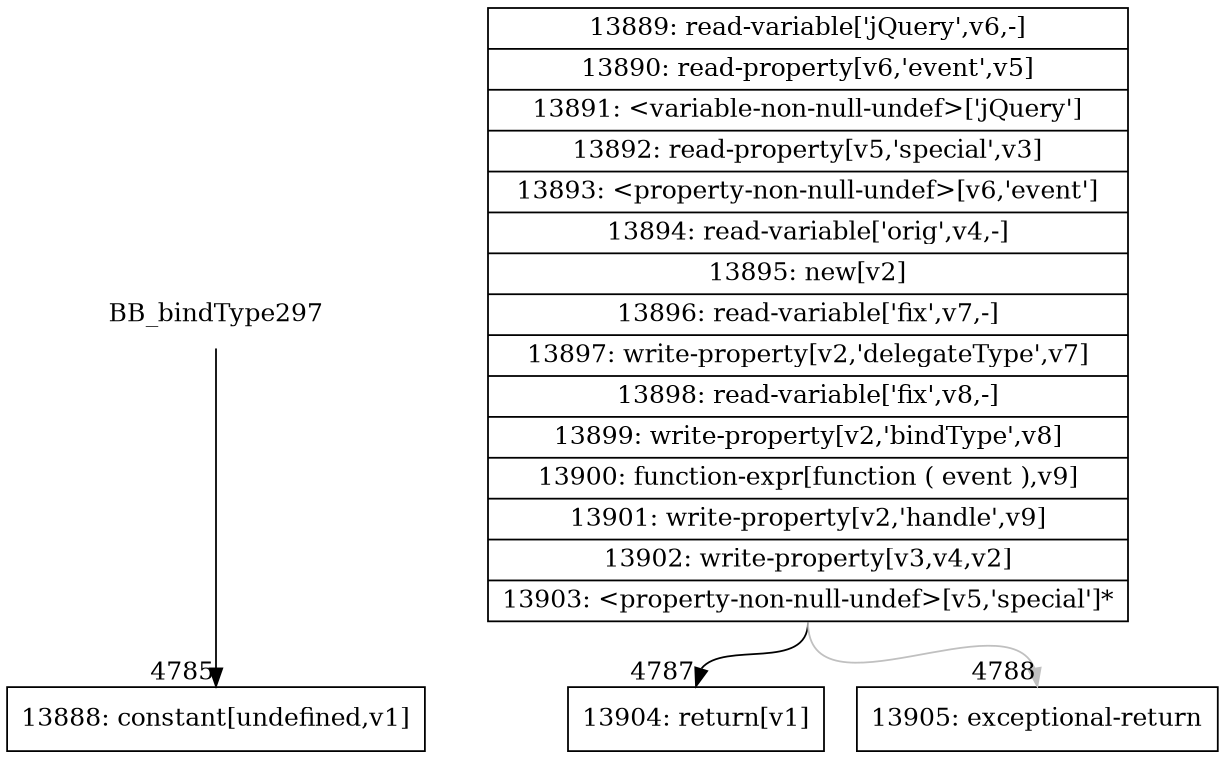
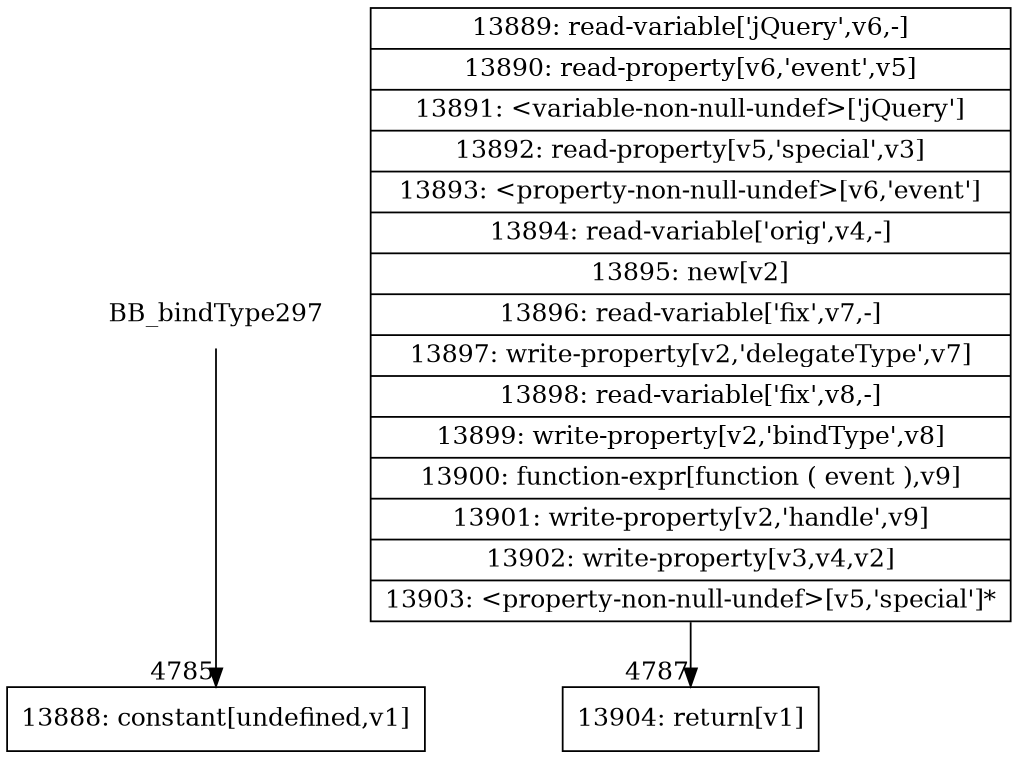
node "13905: exceptional-return": removed
